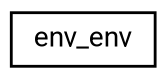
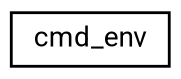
node "env_env": label "env_env" -> "cmd_env"
